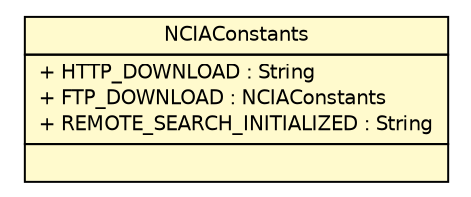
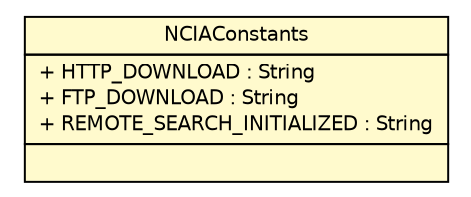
node "NCIAConstants": text "+ FTP_DOWNLOAD : NCIAConstants" -> "+ FTP_DOWNLOAD : String"
